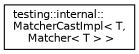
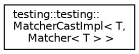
node "testing::internal:: MatcherCastImpl< T, Matcher< T > >": label "testing::internal:: MatcherCastImpl< T, Matcher< T > >" -> "testing::testing:: MatcherCastImpl< T, Matcher< T > >"
